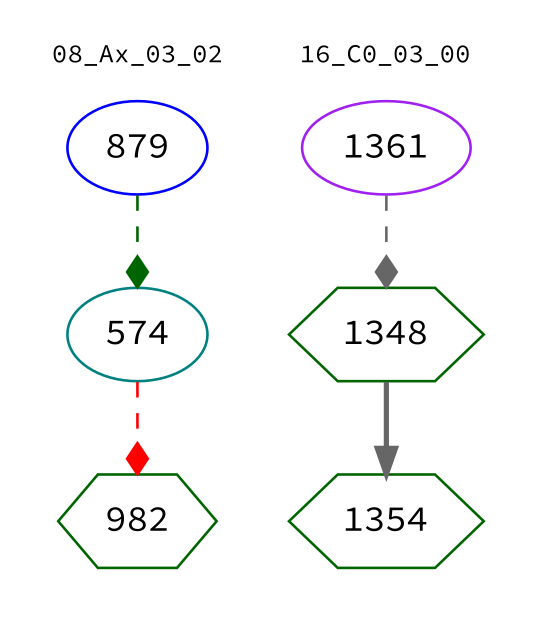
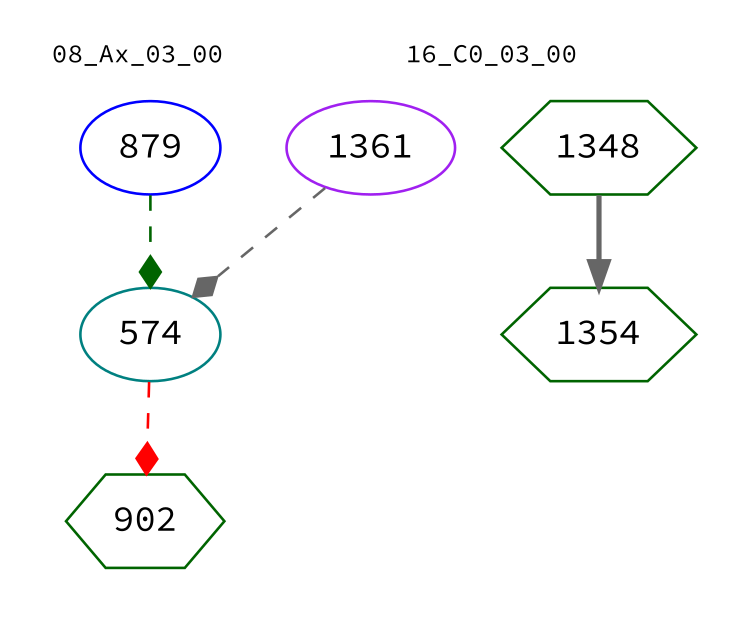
cluster "08_Ax_03_02": label "08_Ax_03_02" -> "08_Ax_03_00"
edge "1361" -> "1348": now "1361" -> "574"
node "982": label "982" -> "902"
